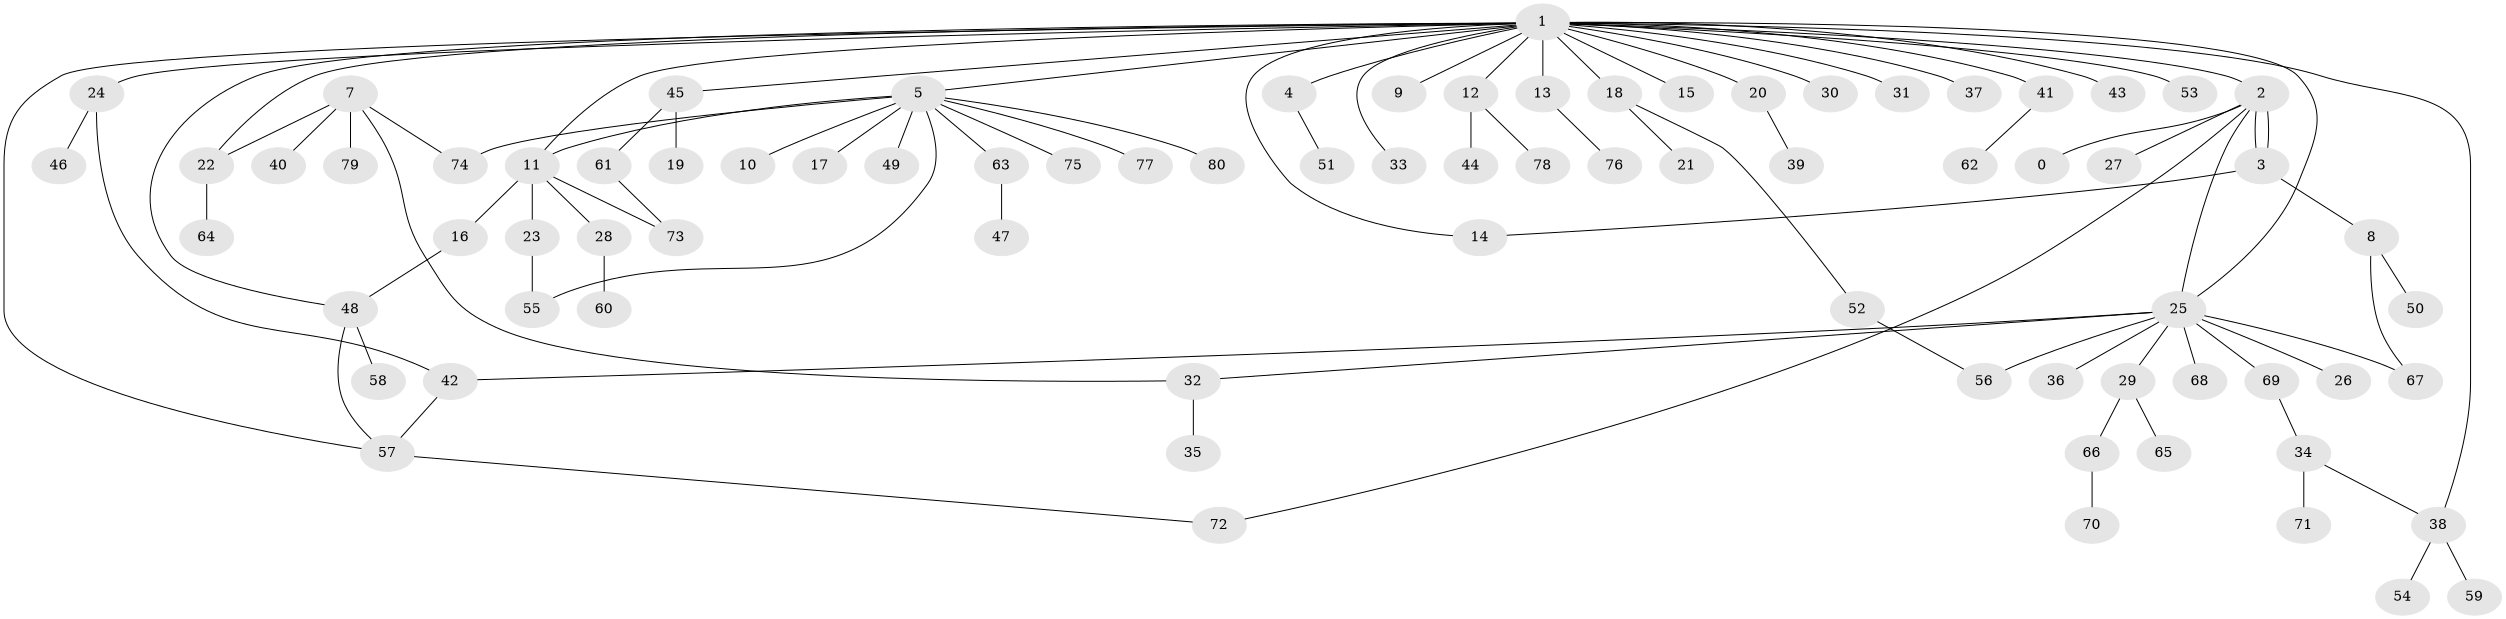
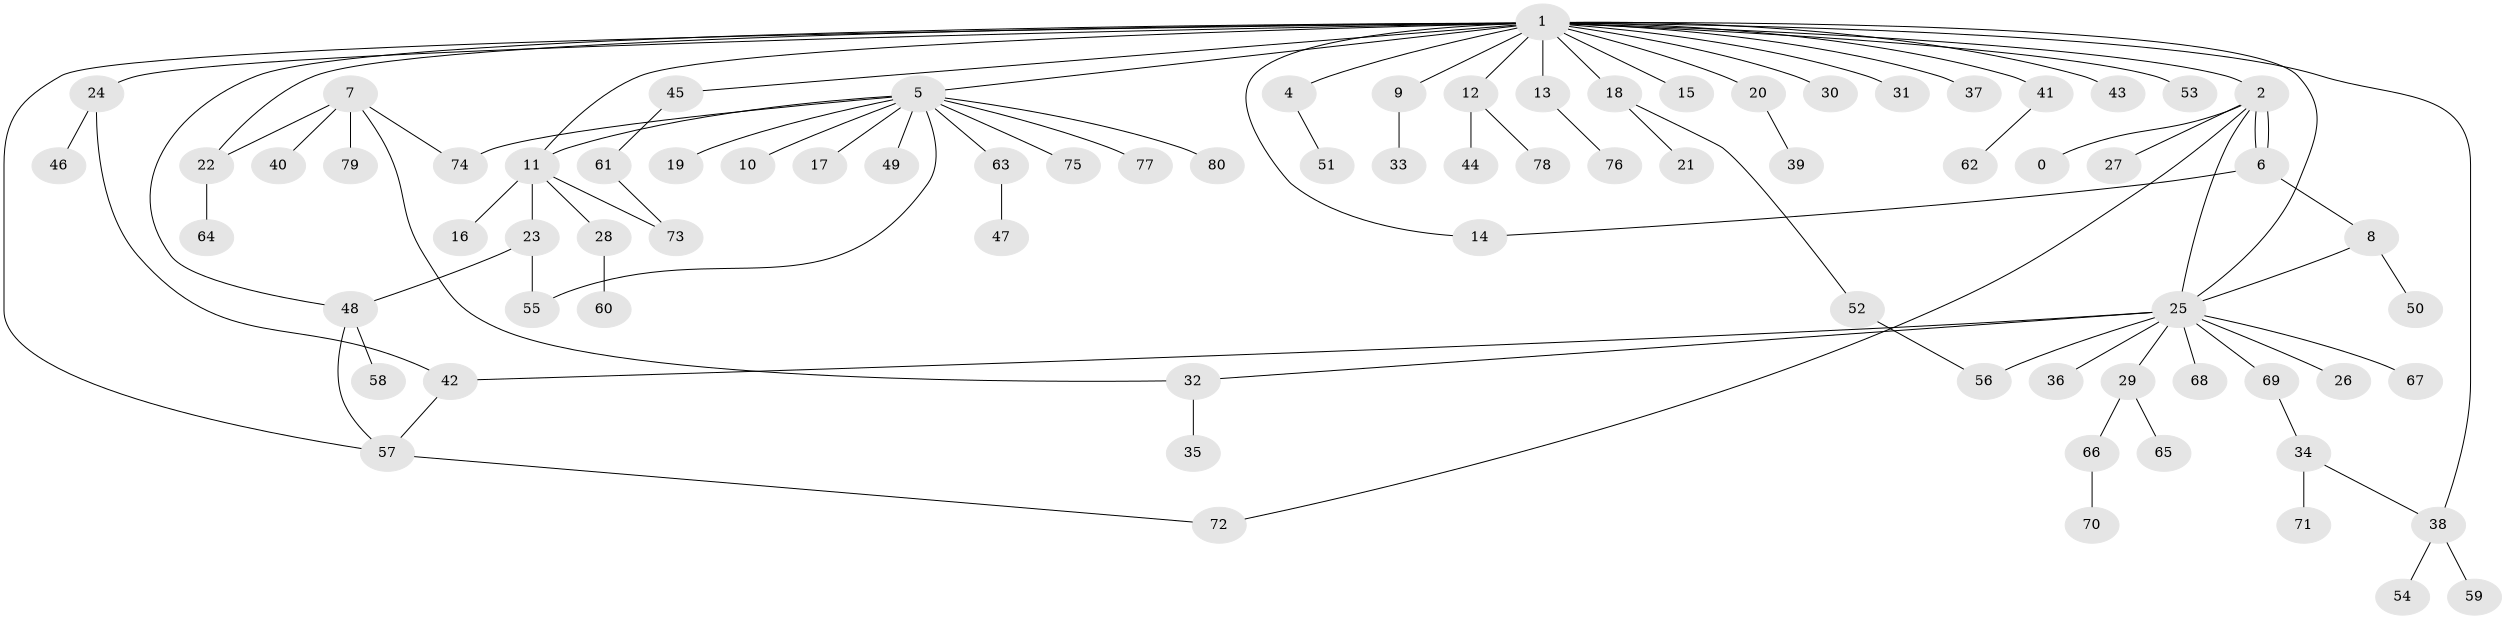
edge "1" -- "33": now "9" -- "33"
edge "45" -- "19": now "5" -- "19"
node "3": label "3" -> "6"
edge "16" -- "48": now "23" -- "48"
edge "8" -- "67": now "8" -- "25"
